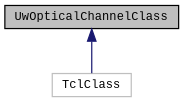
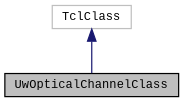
edge "TclClass" -> "UwOpticalChannelClass": reversed
